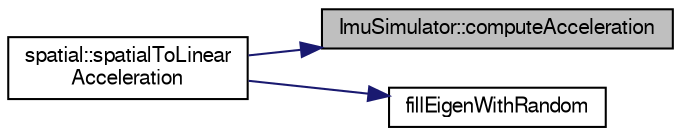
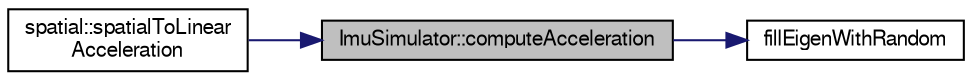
edge "spatial::spatialToLinear Acceleration" -> "fillEigenWithRandom": now "ImuSimulator::computeAcceleration" -> "fillEigenWithRandom"
